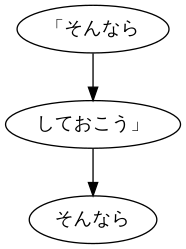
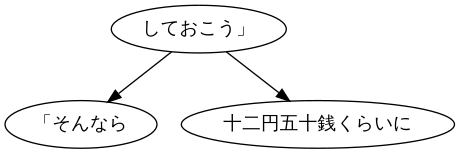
edge "「そんなら" -> "しておこう」": reversed
node "そんなら": label "そんなら" -> "十二円五十銭くらいに"
